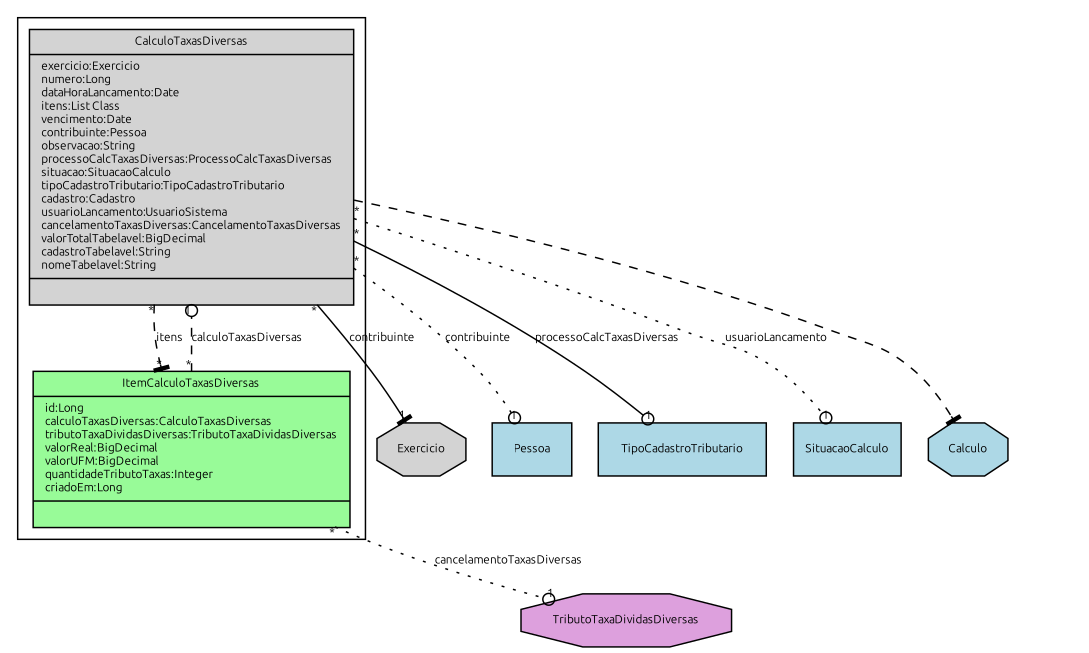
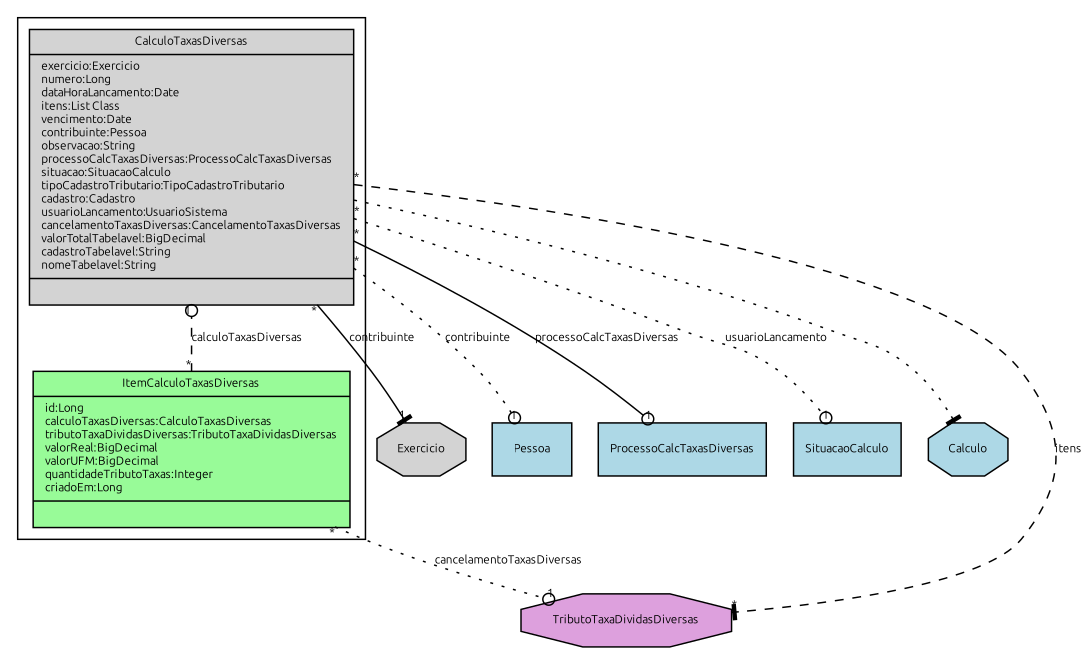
edge "CalculoTaxasDiversas" -> "Calculo": style dashed -> dotted
edge "CalculoTaxasDiversas" -> "ItemCalculoTaxasDiversas": now "CalculoTaxasDiversas" -> "TributoTaxaDividasDiversas"
node "TipoCadastroTributario": label "TipoCadastroTributario" -> "ProcessoCalcTaxasDiversas"
